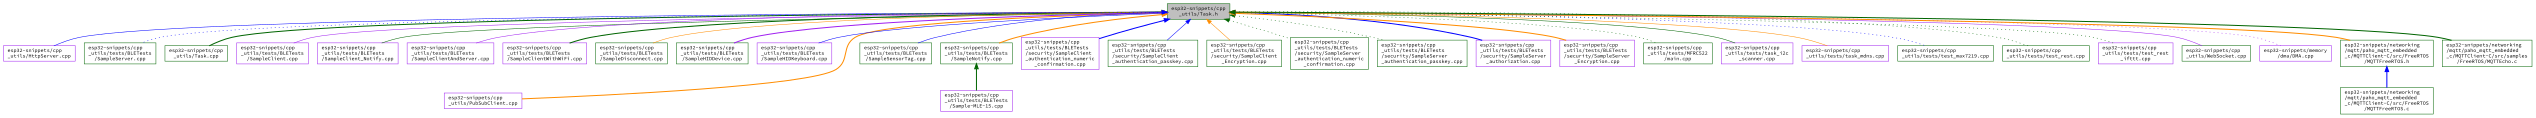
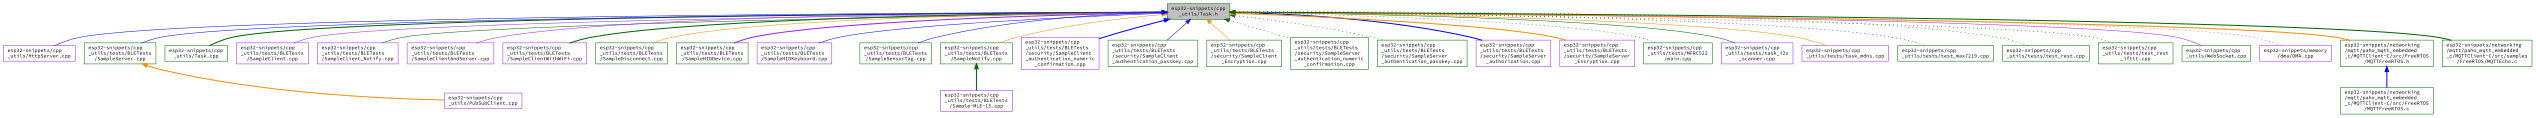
edge "esp32-snippets/cpp _utils/tests/BLETests /SampleServer.cpp" -> "esp32-snippets/cpp _utils/Task.h": style dotted -> solid
edge "esp32-snippets/cpp _utils/tests/BLETests /SampleNotify.cpp" -> "esp32-snippets/cpp _utils/Task.h": style bold -> solid
node "esp32-snippets/cpp _utils/tests/test_rest _ifttt.cpp": color purple -> darkgreen
edge "esp32-snippets/cpp _utils/PubSubClient.cpp" -> "esp32-snippets/cpp _utils/Task.h": now "esp32-snippets/cpp _utils/PubSubClient.cpp" -> "esp32-snippets/cpp _utils/tests/BLETests /SampleServer.cpp"
